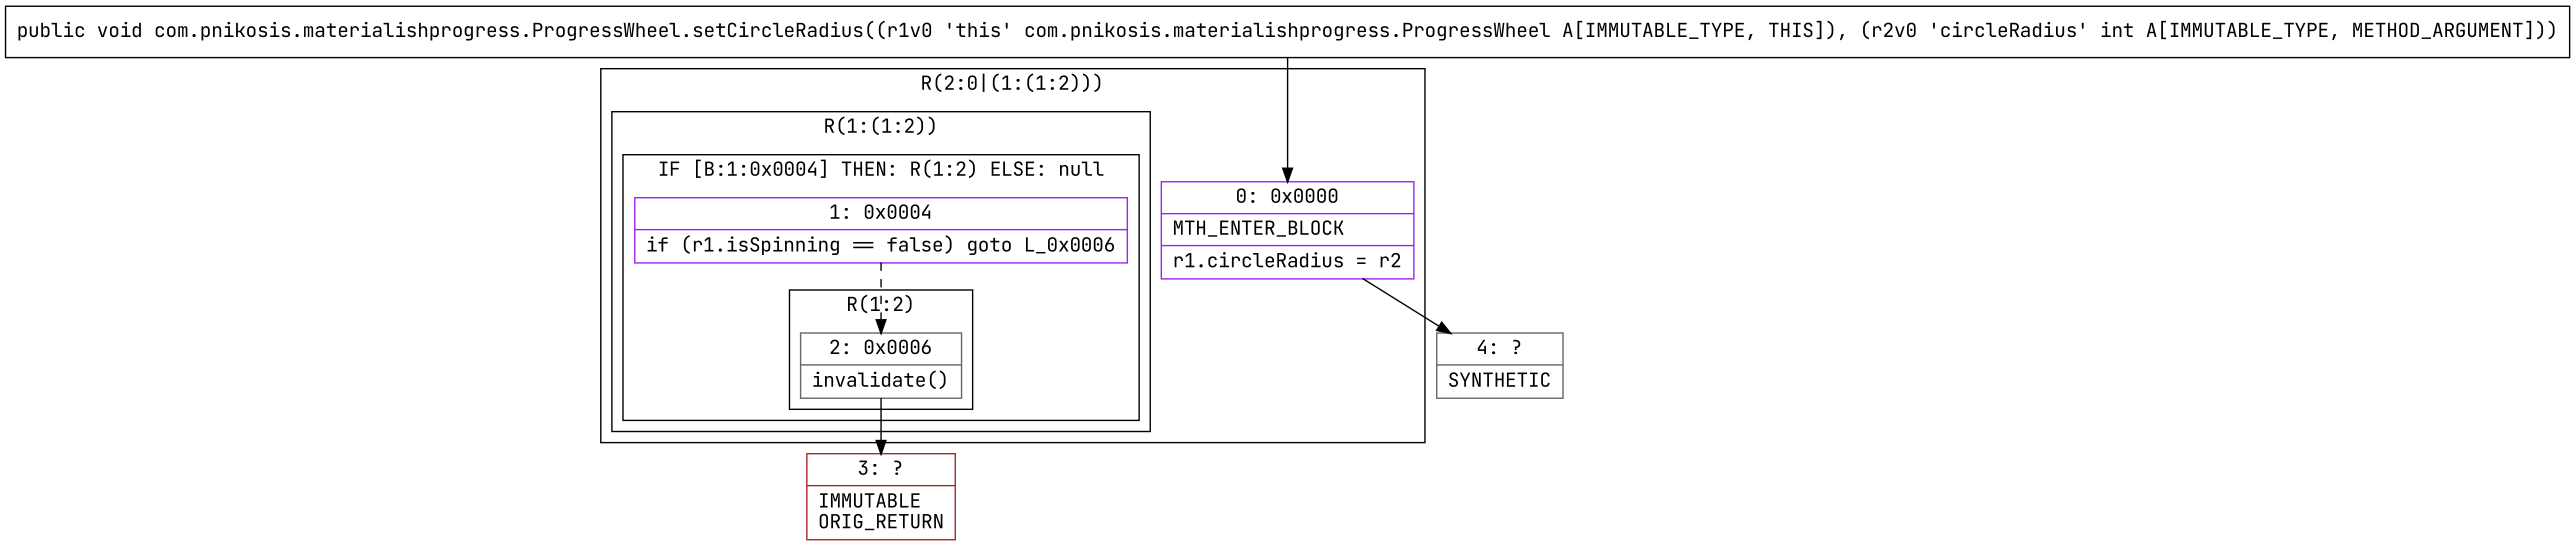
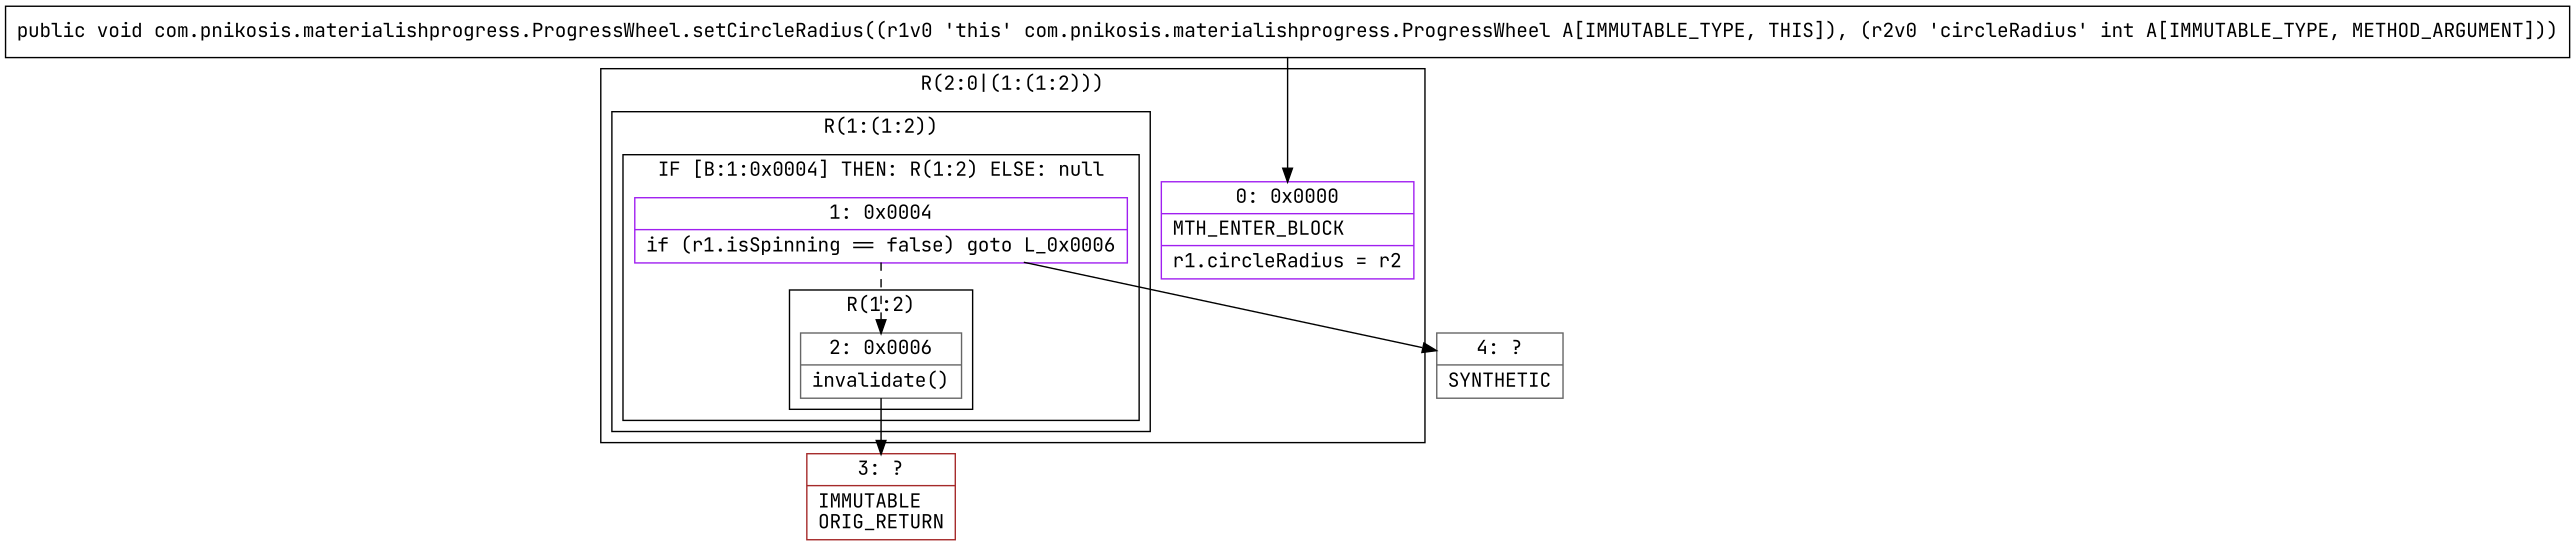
edge "0: 0x0000" -> "4: ?": now "1: 0x0004" -> "4: ?"
